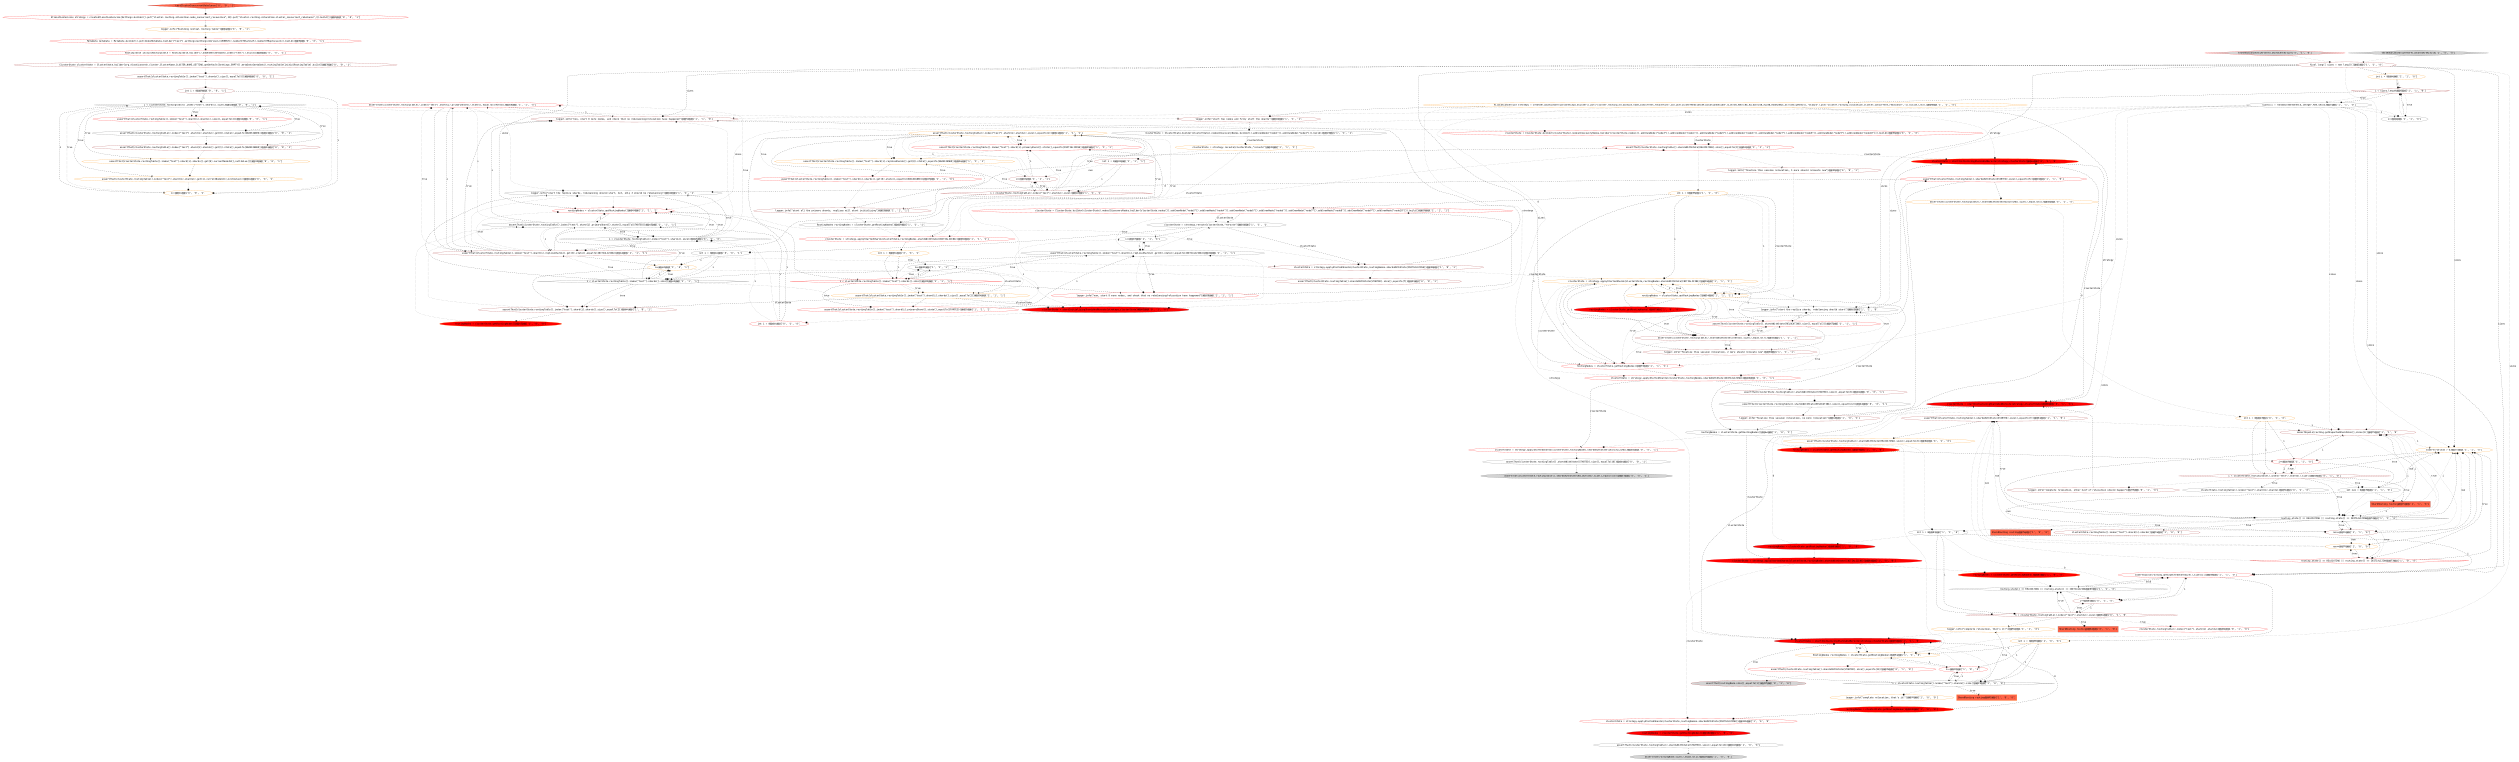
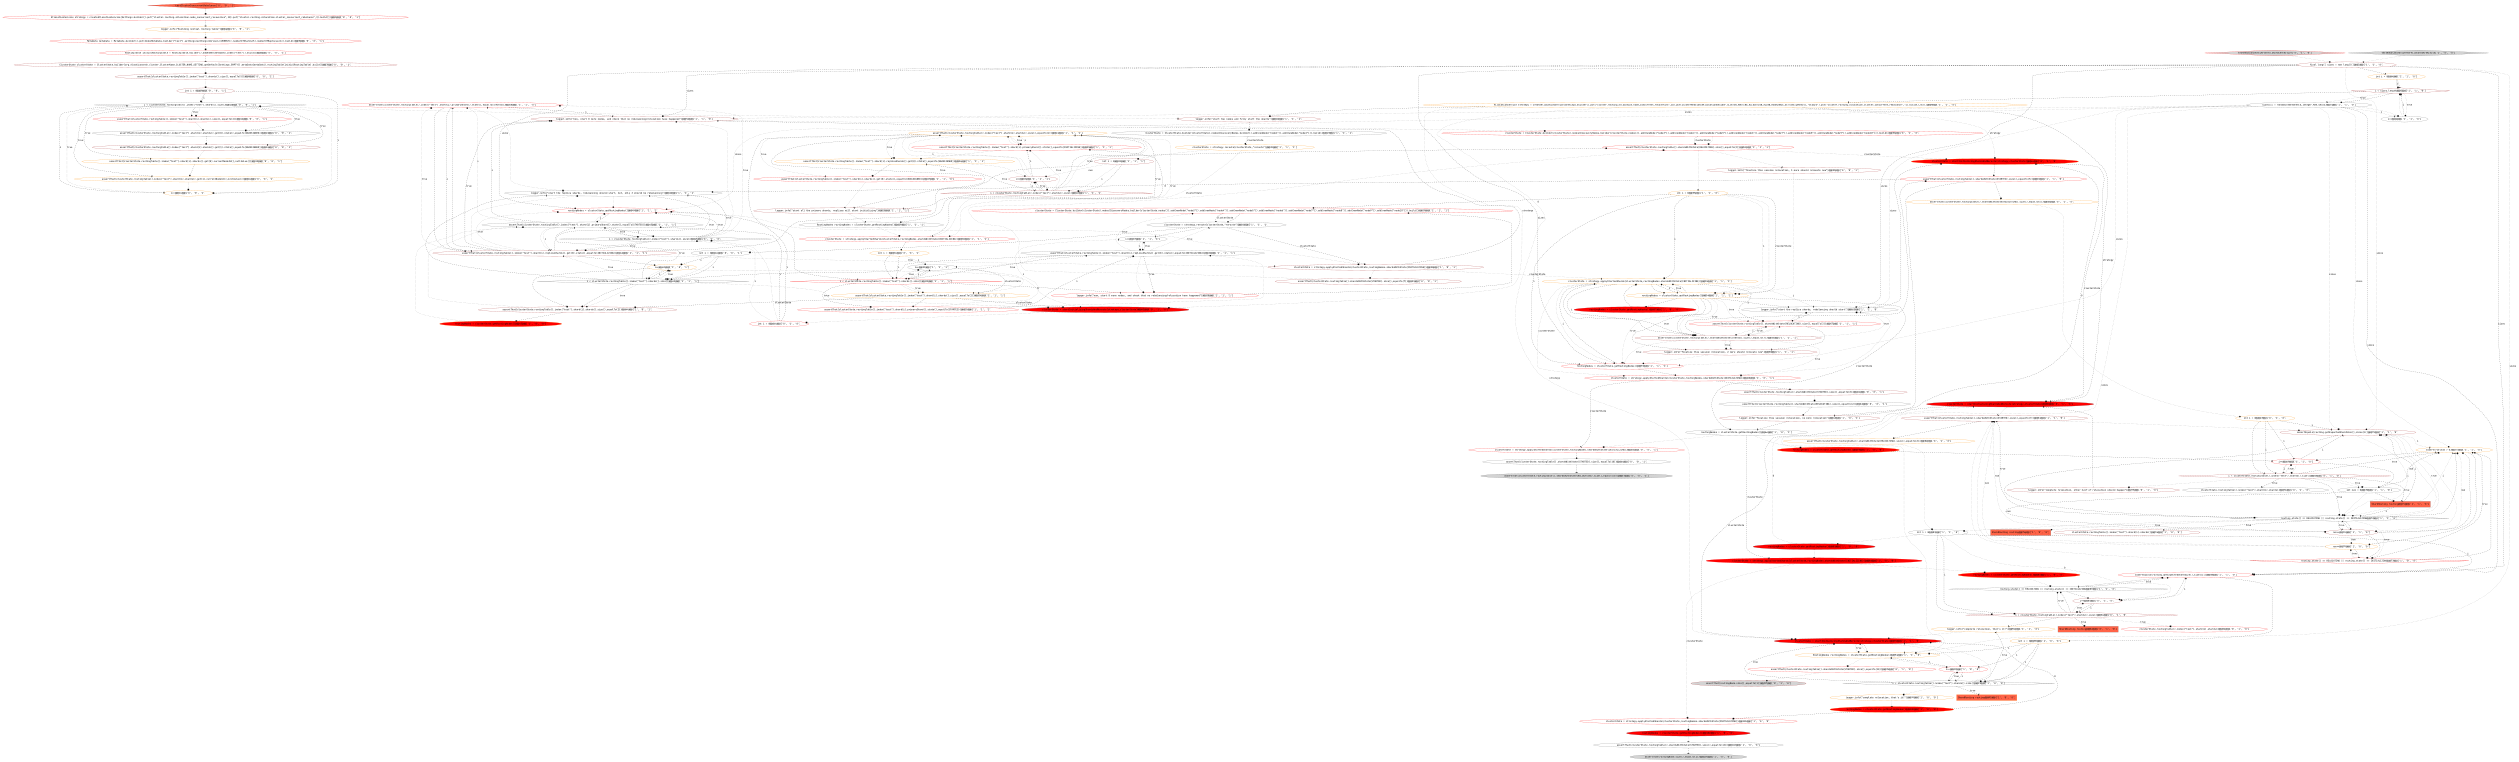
edge "final long(( sizes = new long((((@@@3@@@['1', '1', '0']" -> "assertTrue(num > 0)@@@77@@@['1', '1', '0']": removed, label "sizes"
